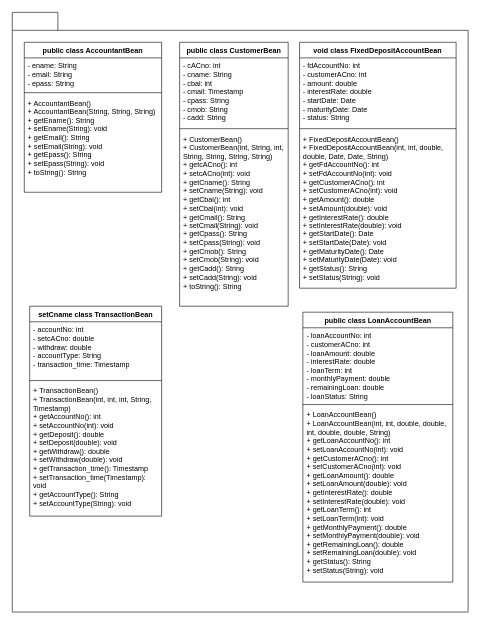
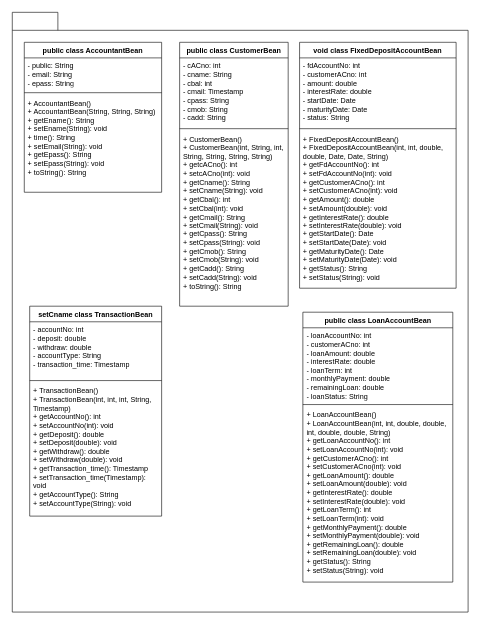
node "- ename: String - email: String - epass: String": label "- ename: String - email: String - epass: String" -> "- public: String - email: String - epass: String"
node "+ AccountantBean() + AccountantBean(String, String, String) + getEname(): String + setEname(String): void + getEmail(): String + setEmail(String): void + getEpass(): String + setEpass(String): void + toString(): String": label "+ AccountantBean() + AccountantBean(String, String, String) + getEname(): String + setEname(String): void + getEmail(): String + setEmail(String): void + getEpass(): String + setEpass(String): void + toString(): String" -> "+ AccountantBean() + AccountantBean(String, String, String) + getEname(): String + setEname(String): void + time(): String + setEmail(String): void + getEpass(): String + setEpass(String): void + toString(): String"
node "- accountNo: int - setcACno: double - withdraw: double - accountType: String - transaction_time: Timestamp": label "- accountNo: int - setcACno: double - withdraw: double - accountType: String - transaction_time: Timestamp" -> "- accountNo: int - deposit: double - withdraw: double - accountType: String - transaction_time: Timestamp"
